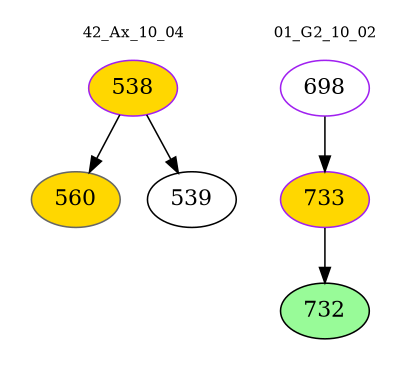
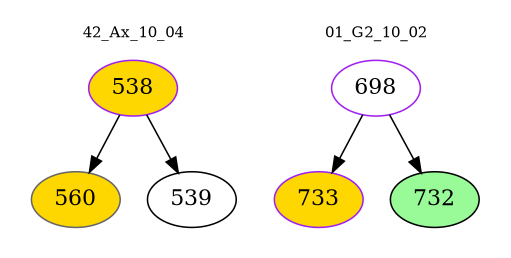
edge "733" -> "732": now "698" -> "732"
